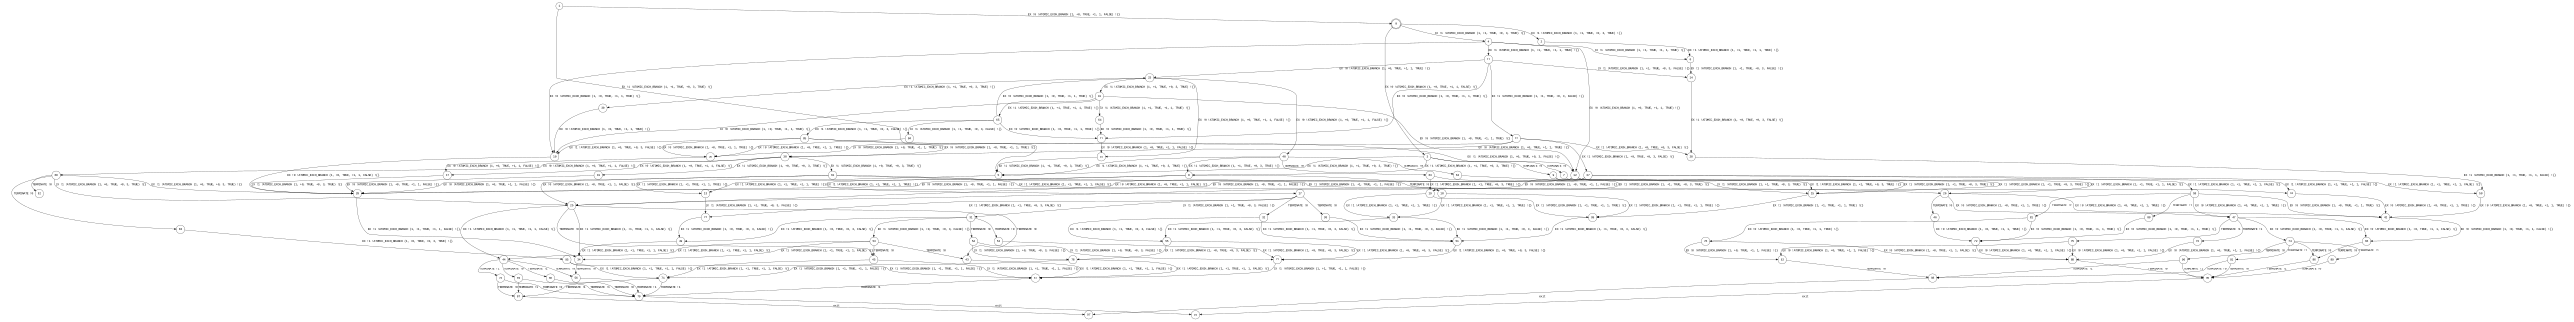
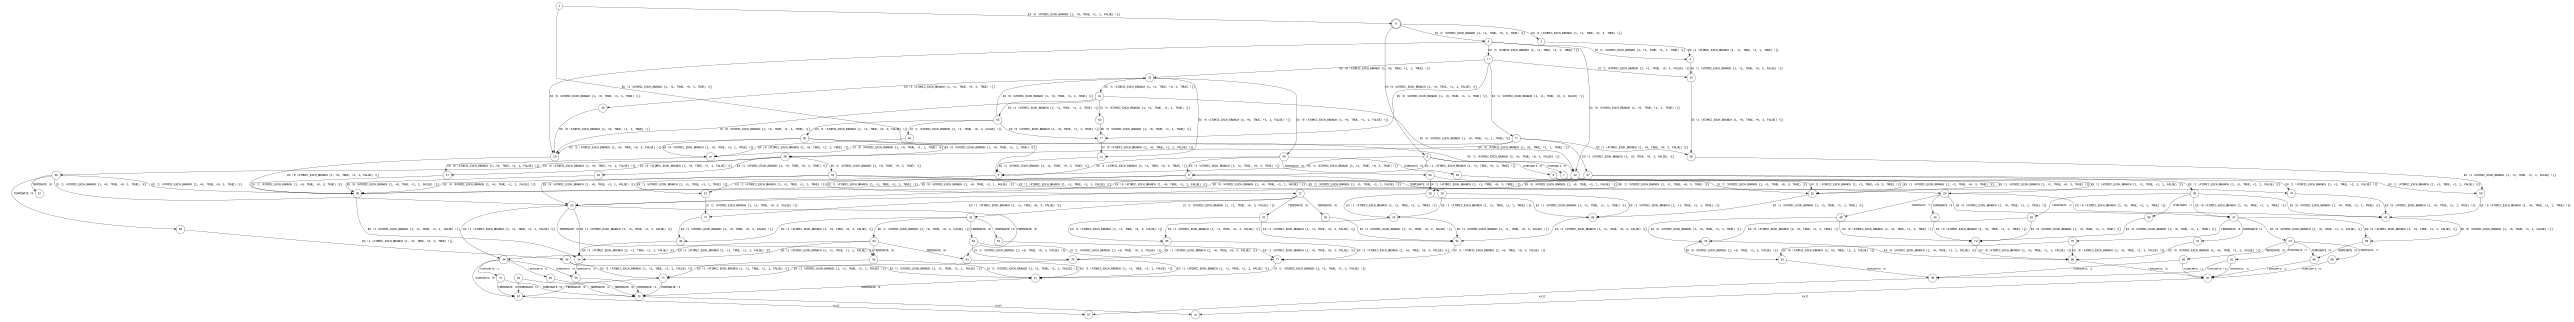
node "48": added
edge "44" -> "69": now "44" -> "87"
